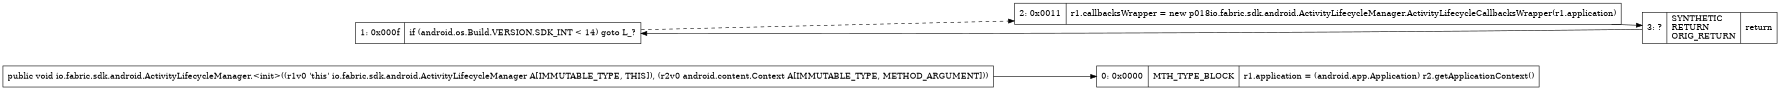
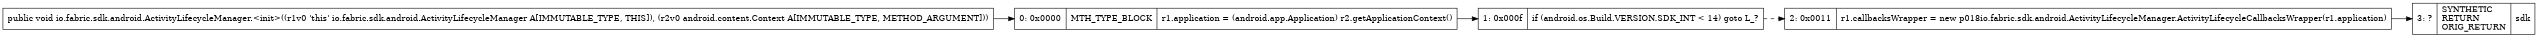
node "3: ?": text "return" -> "sdk"
edge "3: ?" -> "1: 0x000f": now "0: 0x0000" -> "1: 0x000f"
